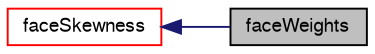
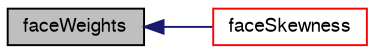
edge "faceWeights" -> "faceSkewness": reversed
